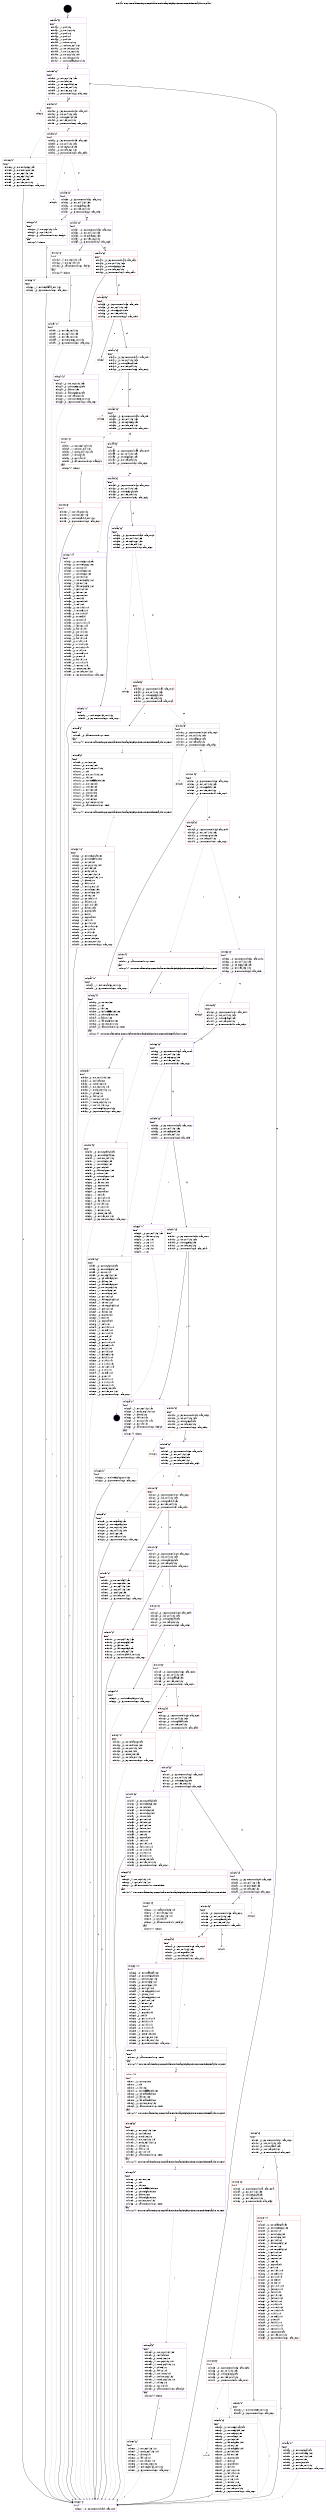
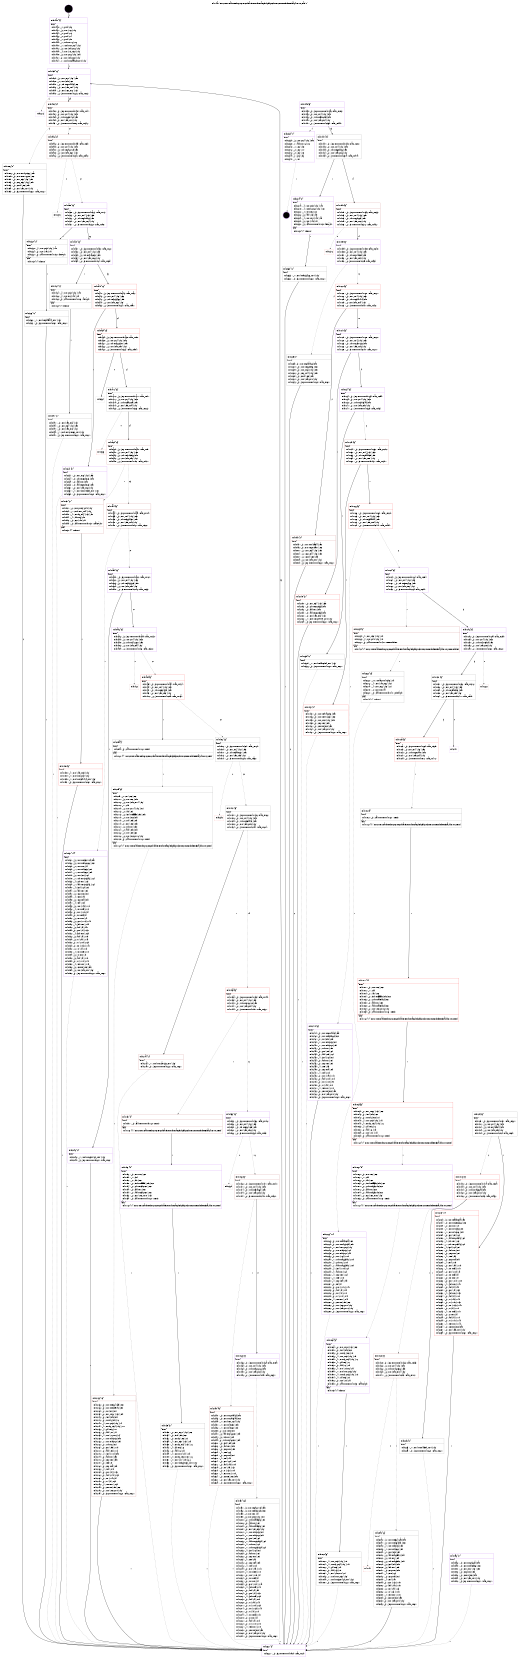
edge "0x401b85 [25]" -> "0x401b9e [25]": removed, label "16"
